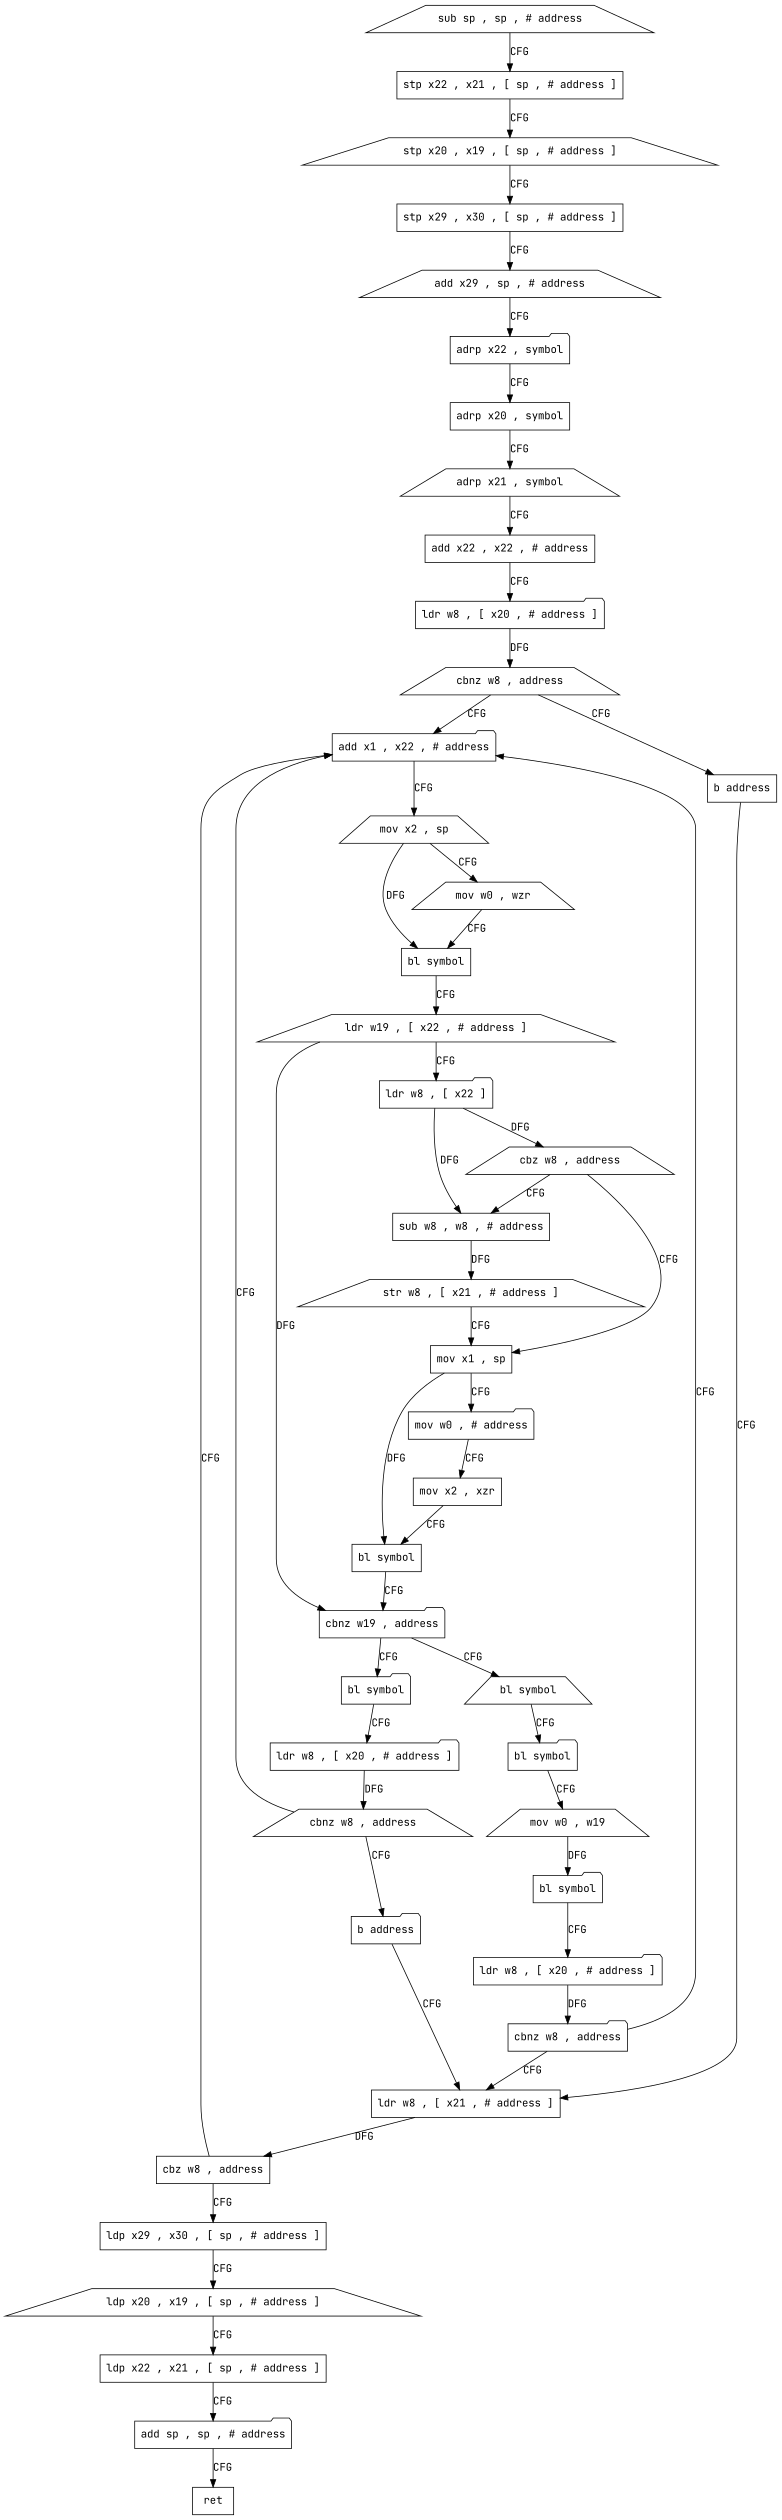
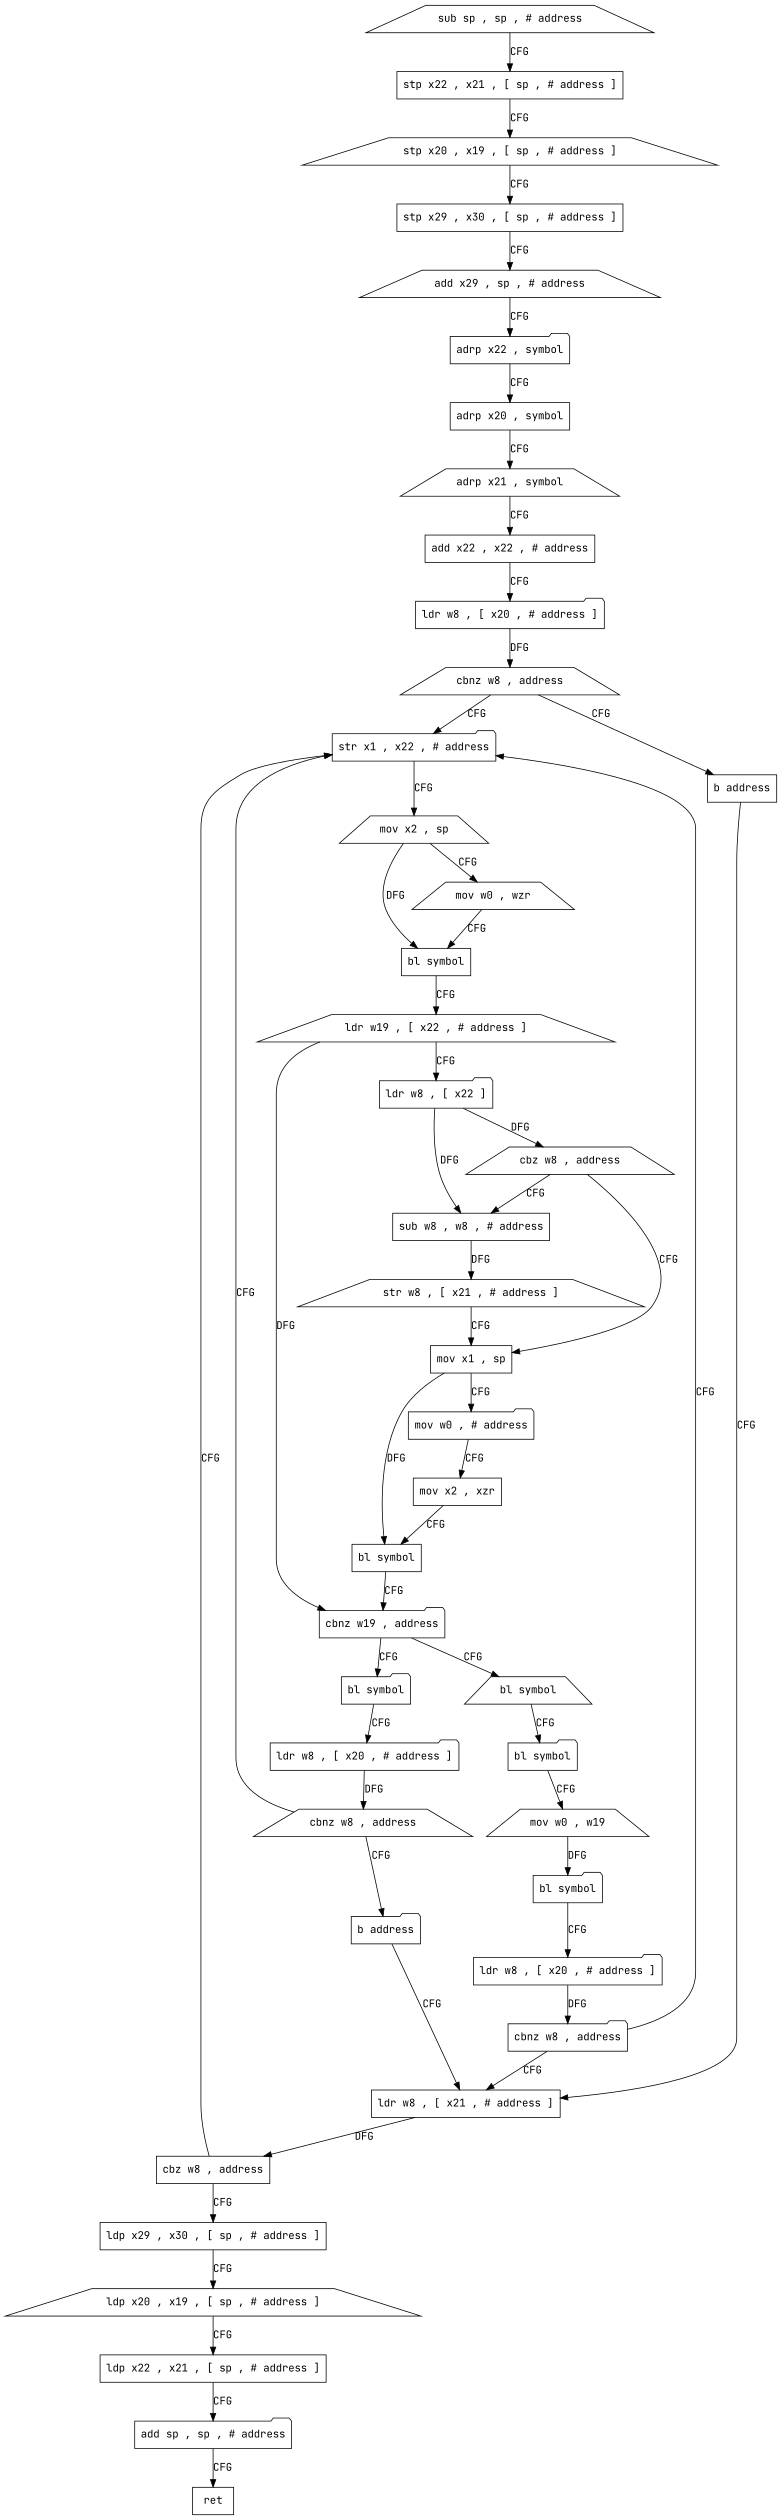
node "add x1 , x22 , # address": label "add x1 , x22 , # address" -> "str x1 , x22 , # address"
